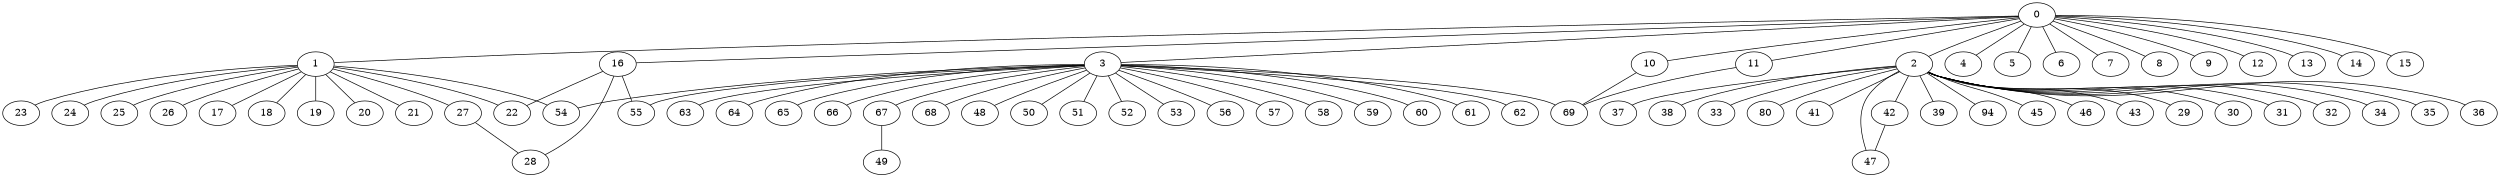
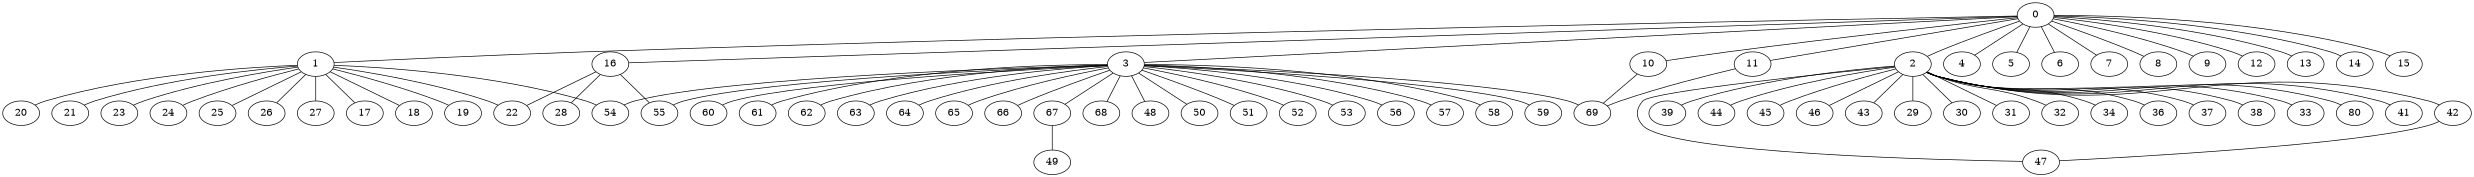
node "94": label "94" -> "44"
node "35": removed
edge "27" -- "28": removed
